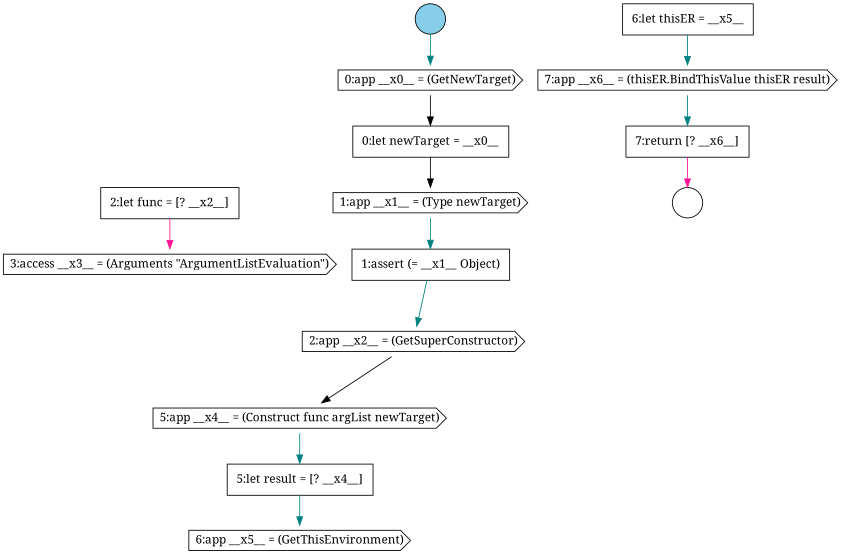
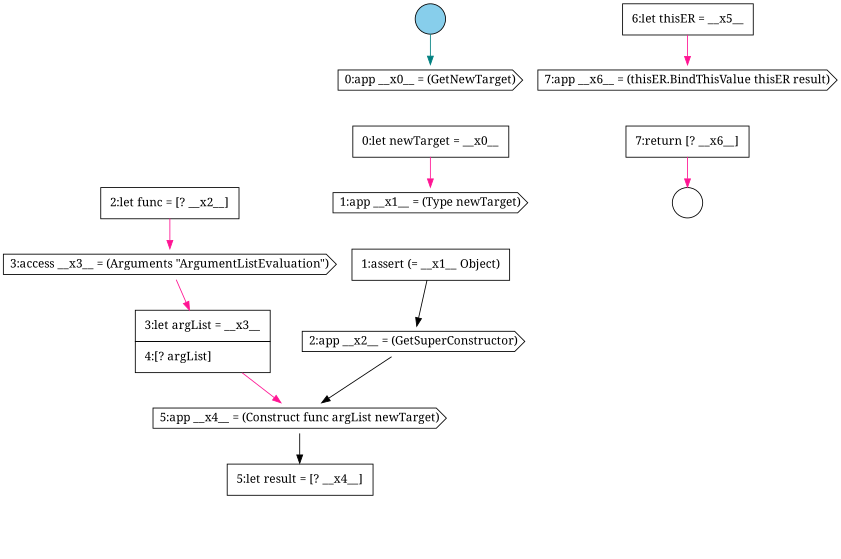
edge "6:let thisER = __x5__" -> "7:app __x6__ = (thisER.BindThisValue thisER result)": color teal -> deeppink
edge "0:app __x0__ = (GetNewTarget)" -> "0:let newTarget = __x0__": removed
edge "7:app __x6__ = (thisER.BindThisValue thisER result)" -> "7:return [? __x6__]": removed
edge "0:let newTarget = __x0__" -> "1:app __x1__ = (Type newTarget)": color black -> deeppink
edge "1:app __x1__ = (Type newTarget)" -> "1:assert (= __x1__ Object)": removed
edge "1:assert (= __x1__ Object)" -> "2:app __x2__ = (GetSuperConstructor)": color teal -> black
node "3:let argList = __x3__": added
edge "5:app __x4__ = (Construct func argList newTarget)" -> "5:let result = [? __x4__]": color teal -> black
node "6:app __x5__ = (GetThisEnvironment)": removed
